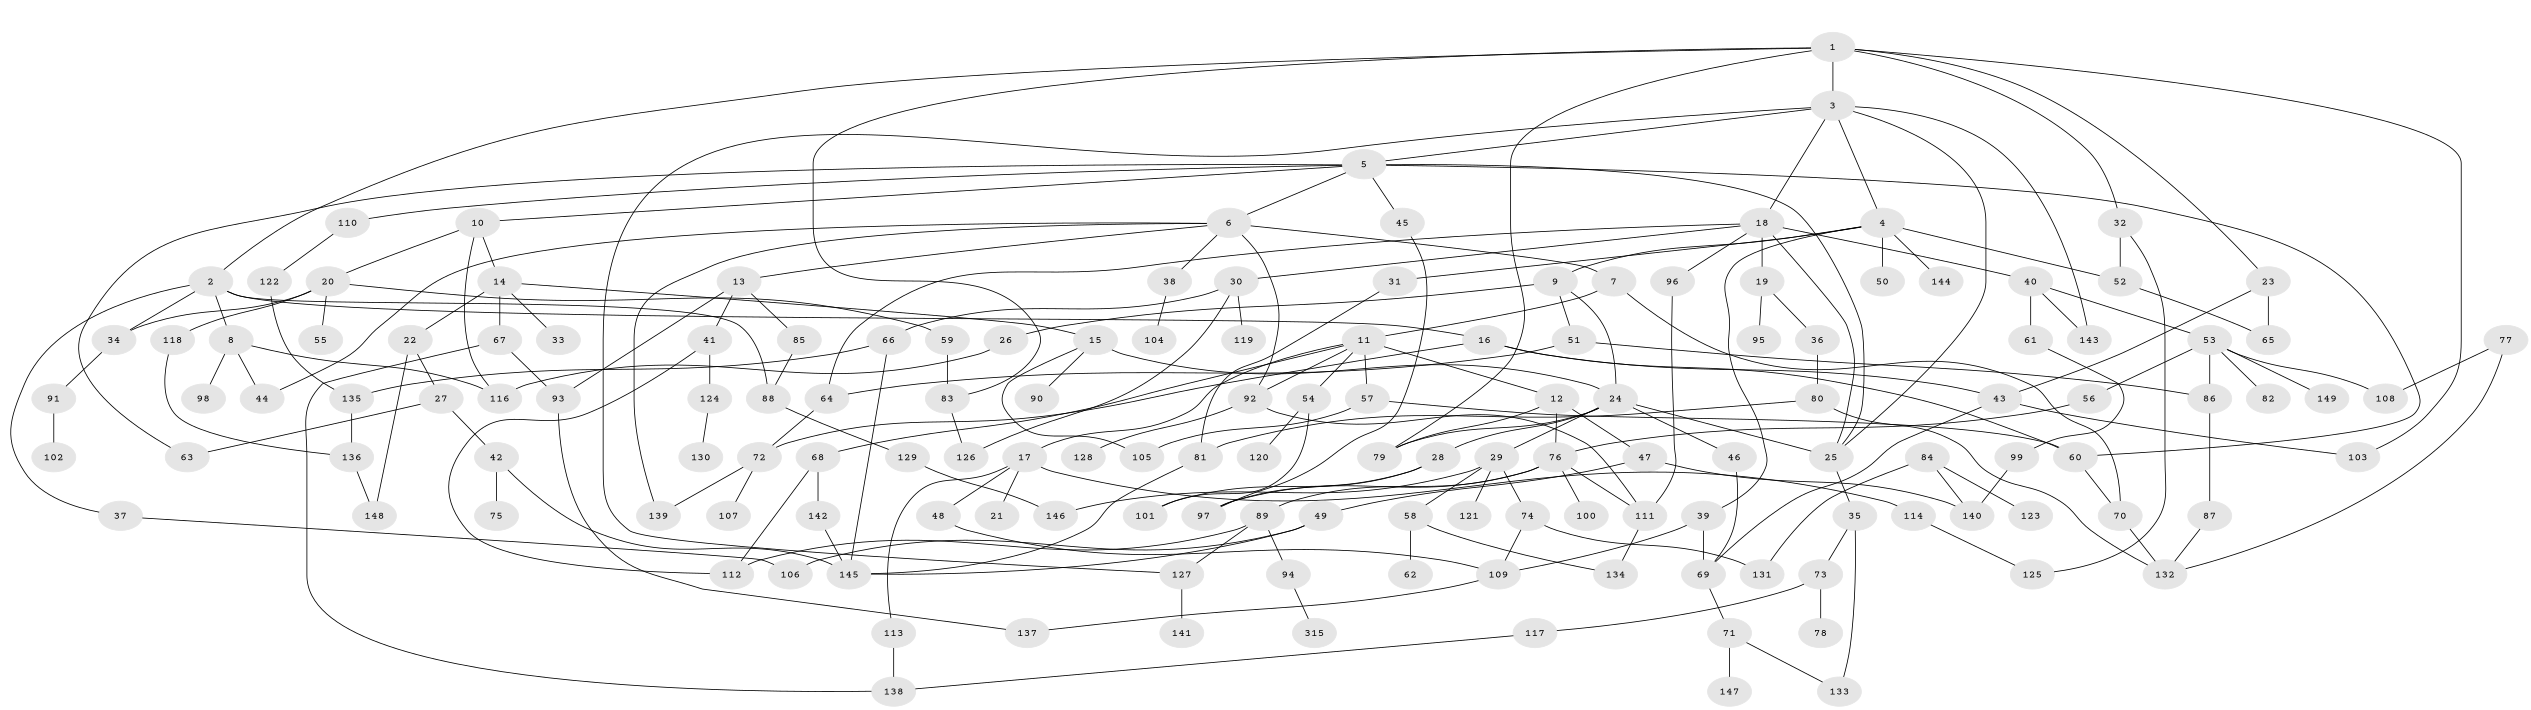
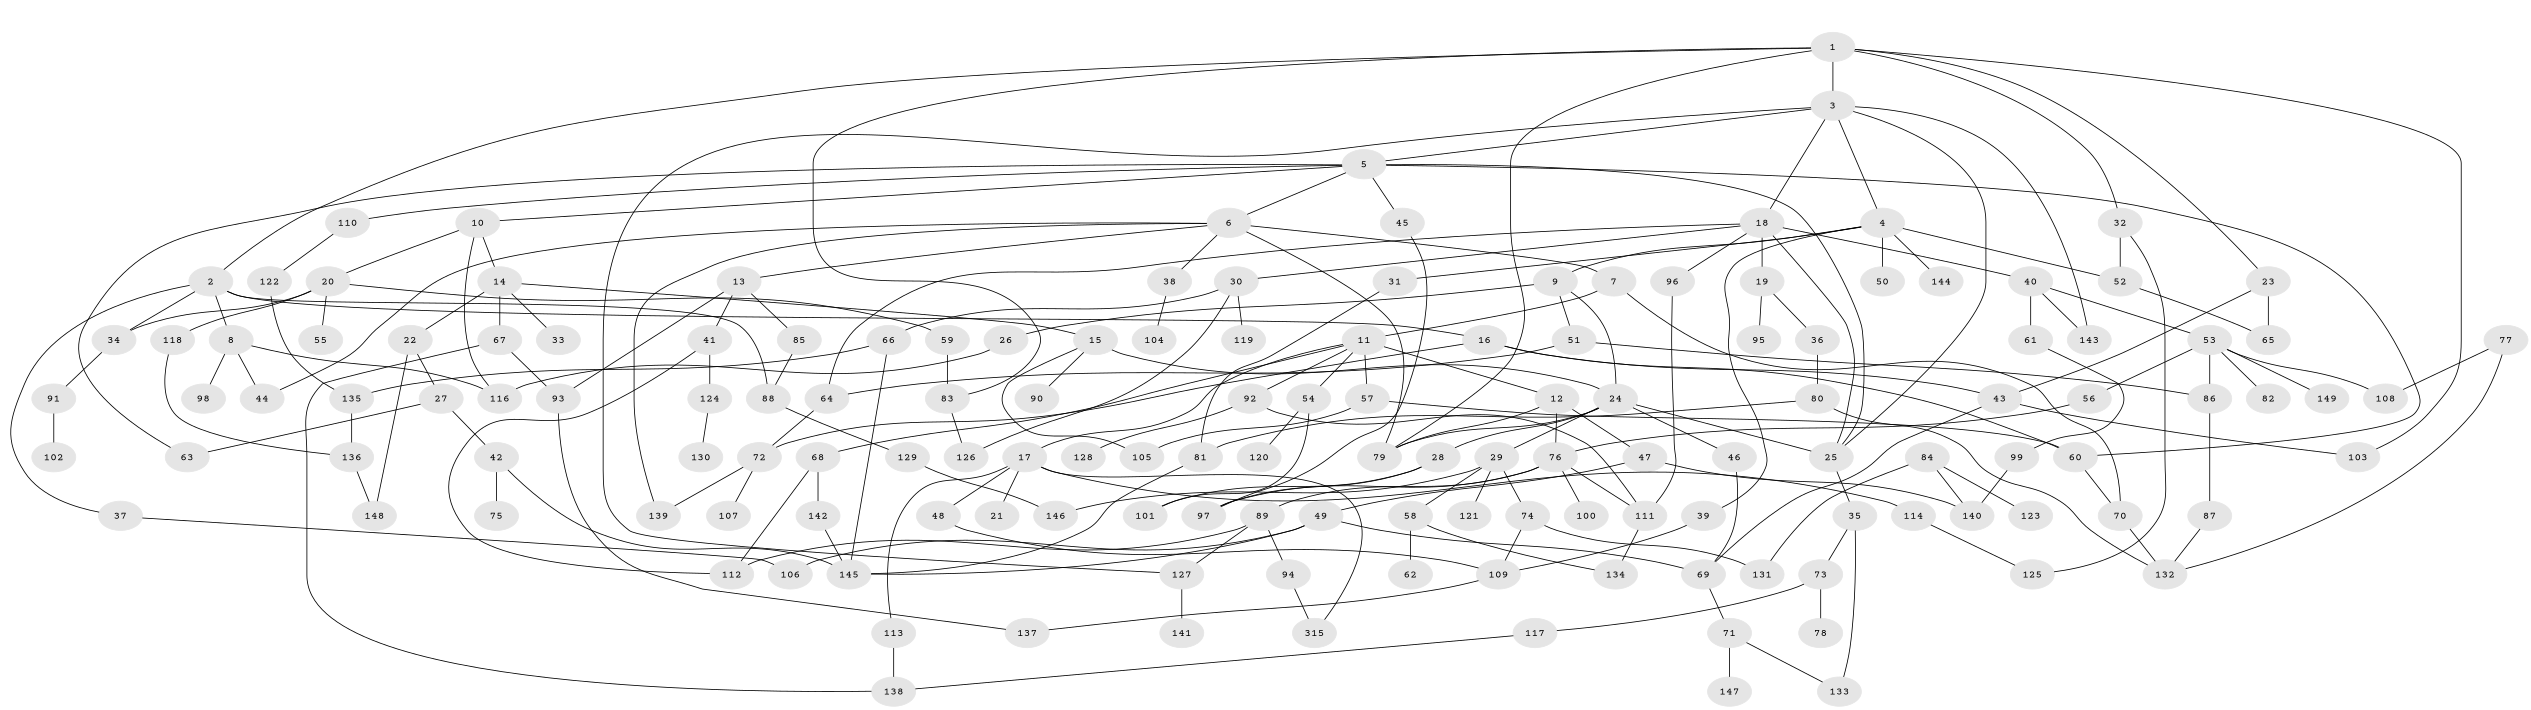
edge "6" -- "92": now "6" -- "79"
edge "17" -- "315": added
edge "39" -- "69": now "49" -- "69"
